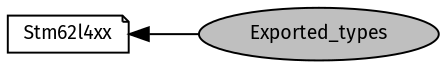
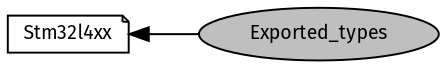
node "Stm62l4xx": label "Stm62l4xx" -> "Stm32l4xx"
